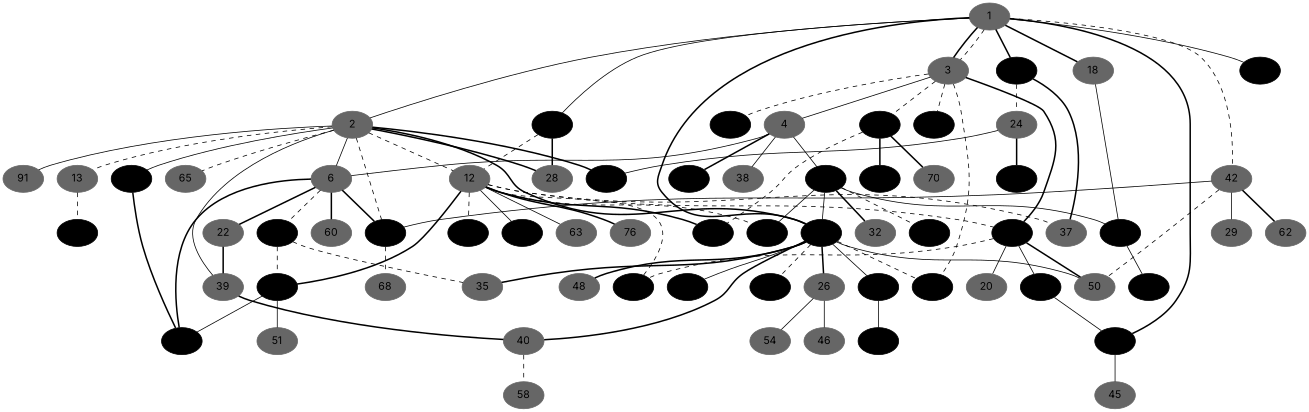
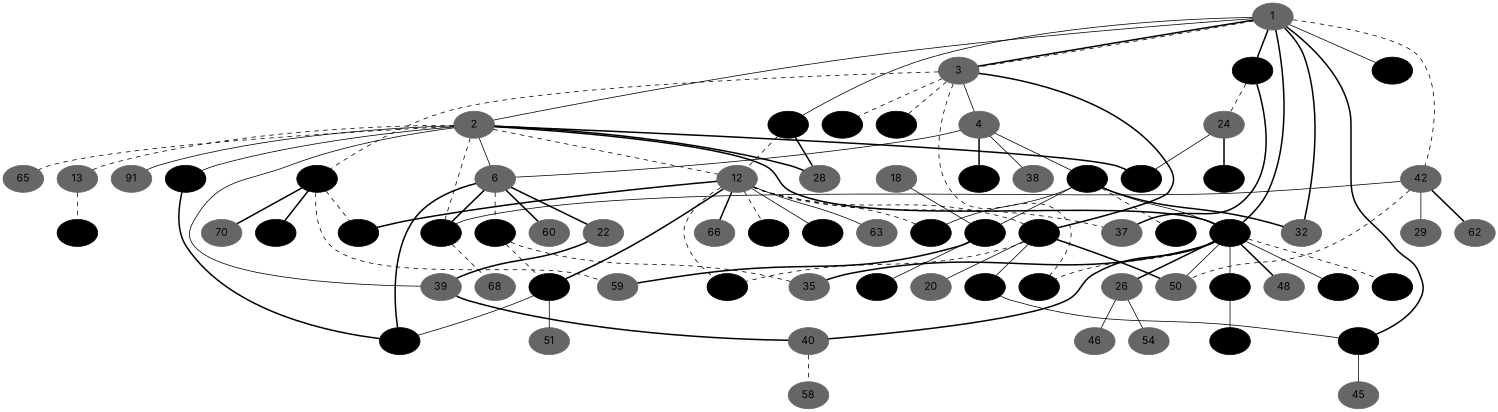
edge "1" -- "18": now "1" -- "32"
node "76": label "76" -> "66"
node "59": added
